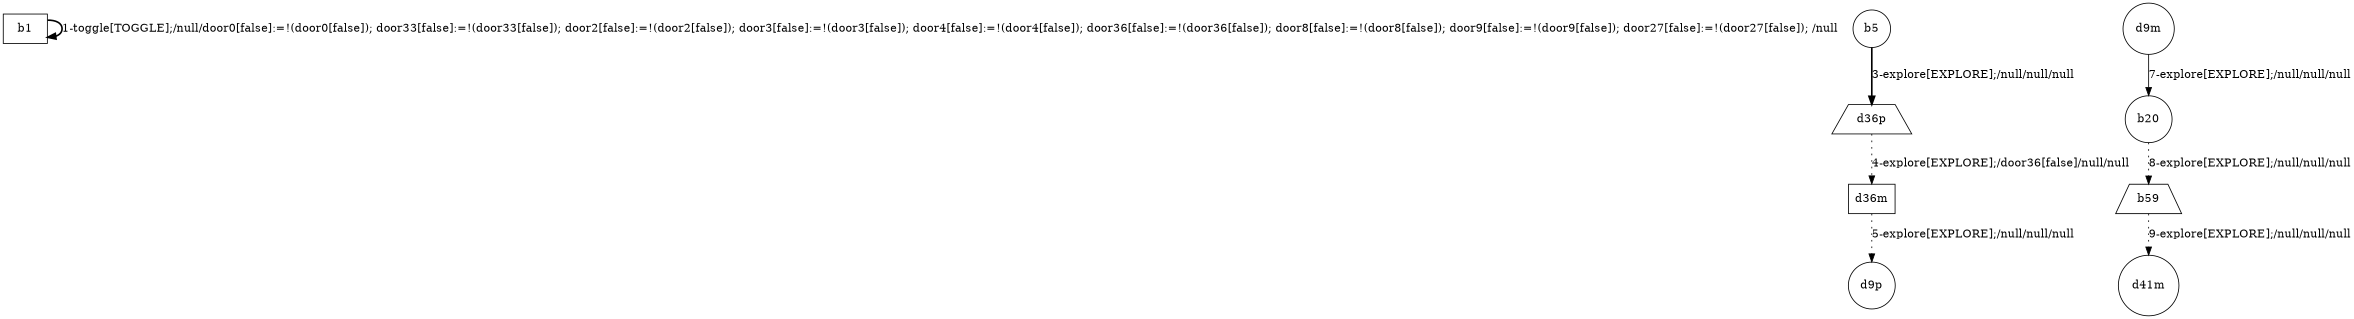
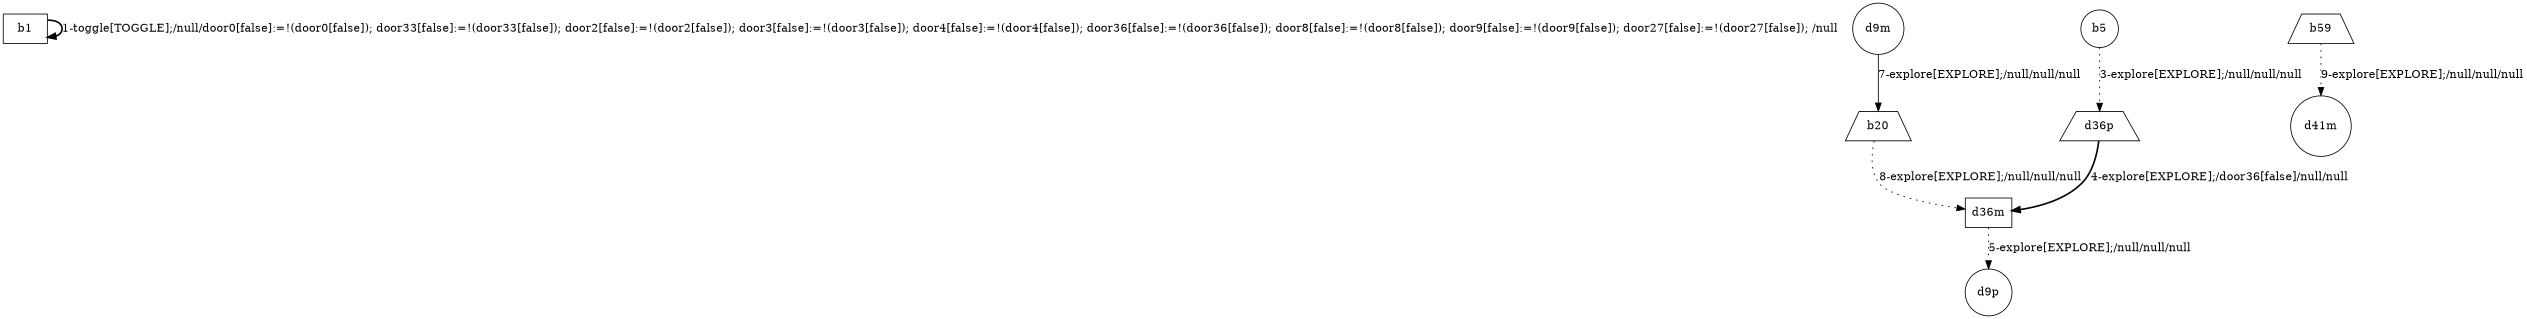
edge "b5" -> "d36p": style bold -> dotted
node "b20": shape circle -> trapezium
edge "d36p" -> "d36m": style dotted -> bold
edge "b20" -> "b59": now "b20" -> "d36m"
